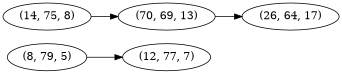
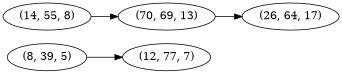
node "(14, 75, 8)": label "(14, 75, 8)" -> "(14, 55, 8)"
node "(8, 79, 5)": label "(8, 79, 5)" -> "(8, 39, 5)"
